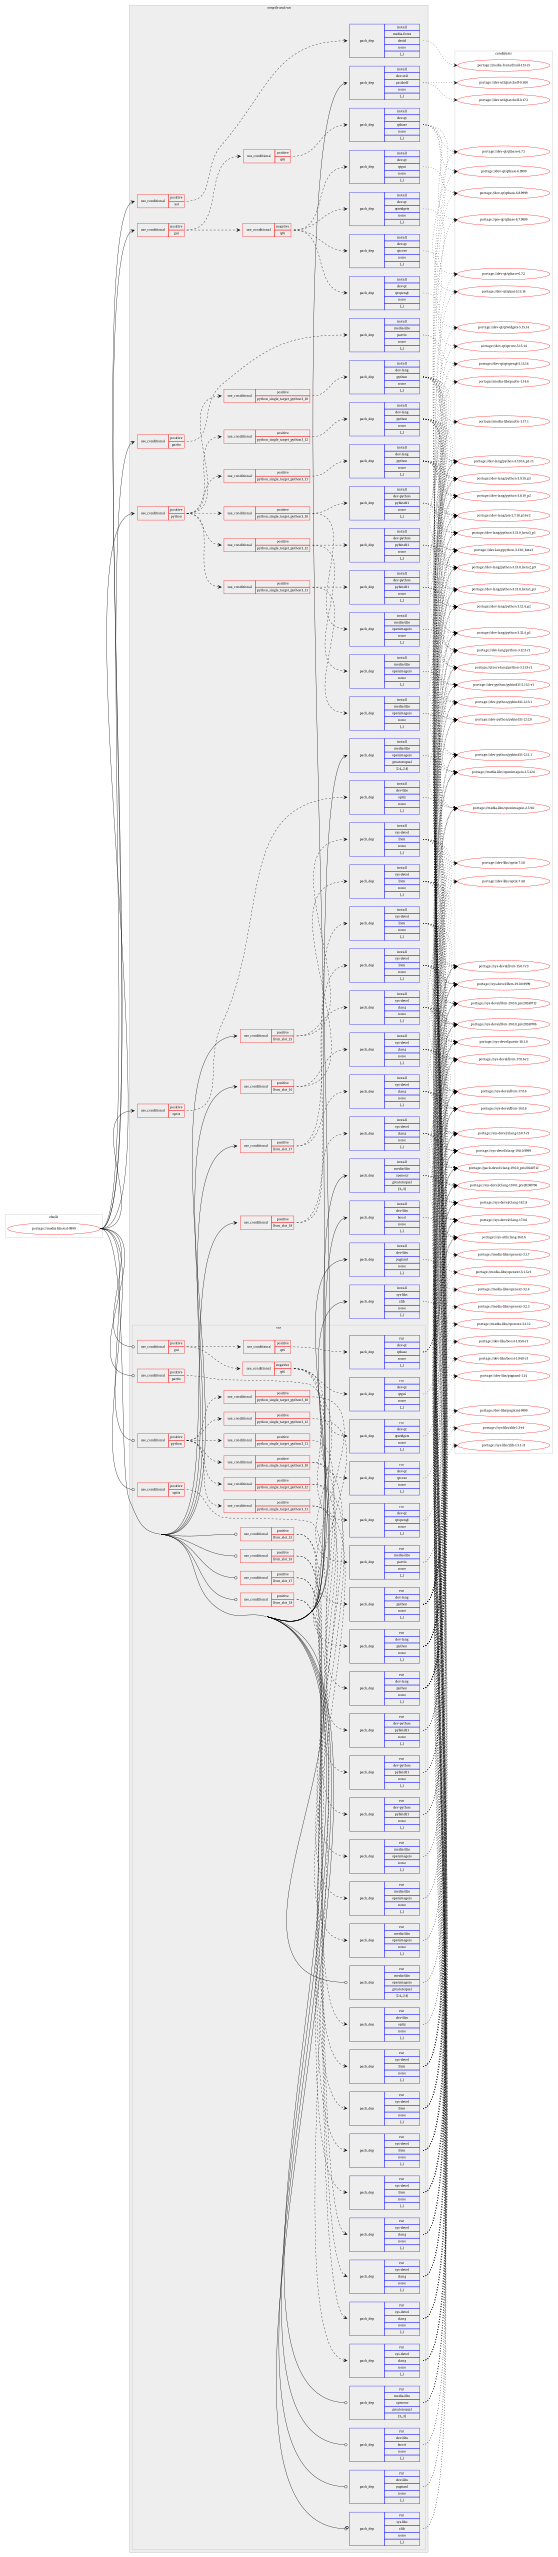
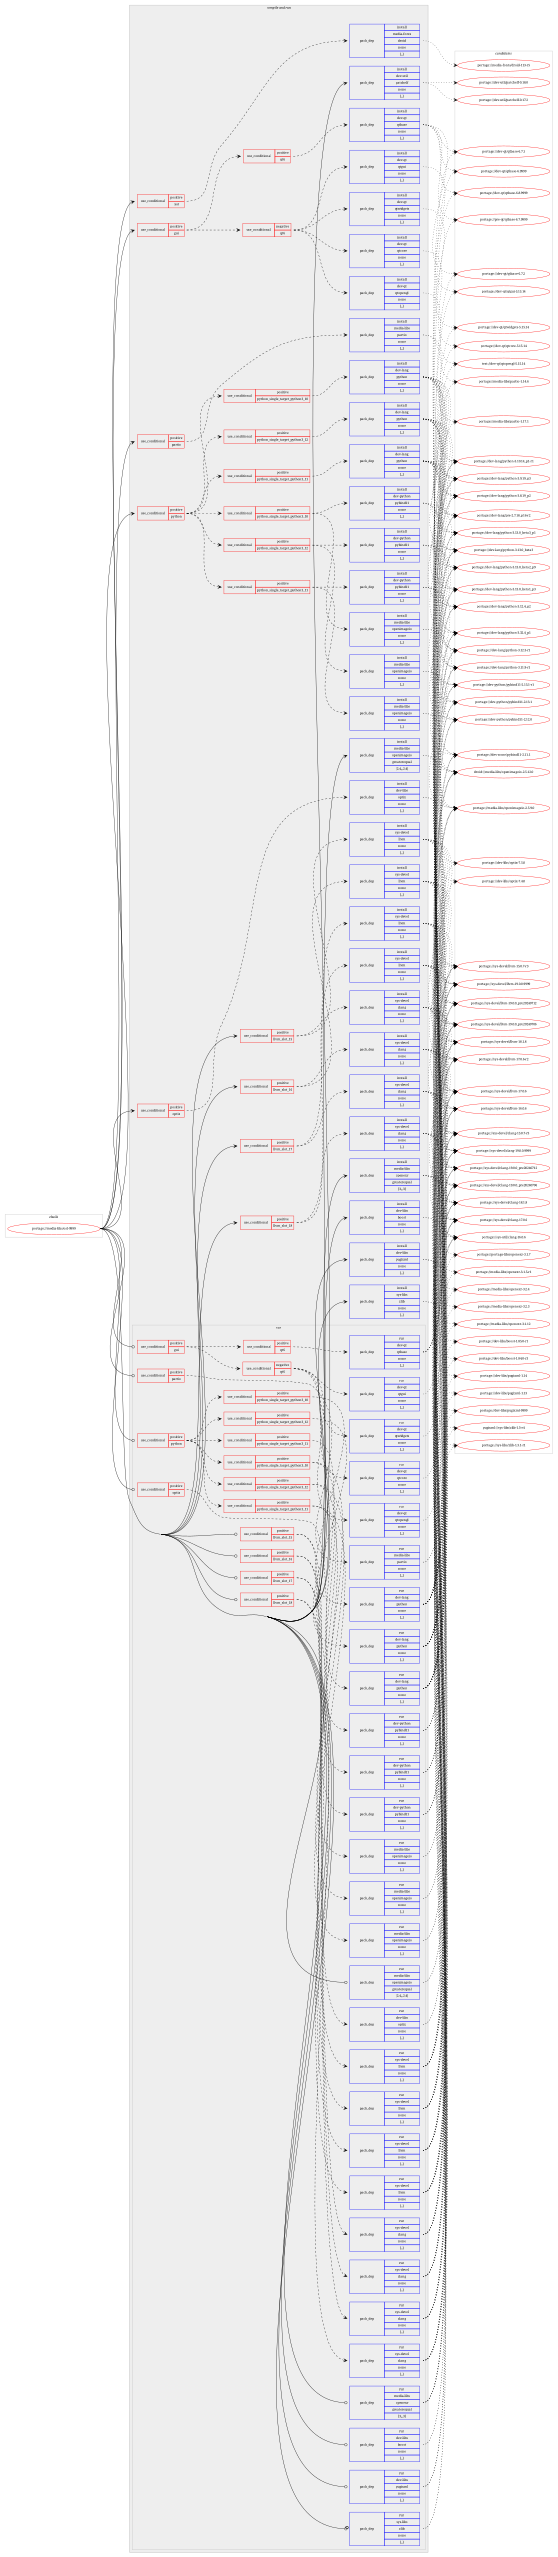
node "portage://dev-qt/qtopengl-5.15.14": label "portage://dev-qt/qtopengl-5.15.14" -> "test://dev-qt/qtopengl-5.15.14"
node "portage://qtcore-lang/python-3.11.9-r1": label "portage://qtcore-lang/python-3.11.9-r1" -> "portage://dev-lang/python-3.11.9-r1"
node "portage://dev-python/pybind11-2.11.1": label "portage://dev-python/pybind11-2.11.1" -> "portage://dev-none/pybind11-2.11.1"
node "portage://media-libs/openimageio-2.5.12.0": label "portage://media-libs/openimageio-2.5.12.0" -> "droid://media-libs/openimageio-2.5.12.0"
node "portage://sys-devel/partio-18.1.8": label "portage://sys-devel/partio-18.1.8" -> "portage://sys-devel/llvm-18.1.8"
node "portage://pack-devel/clang-19.0.0_pre20240712": label "portage://pack-devel/clang-19.0.0_pre20240712" -> "portage://sys-devel/clang-19.0.0_pre20240712"
node "portage://media-libs/openexr-3.1.7": label "portage://media-libs/openexr-3.1.7" -> "portage://portage-libs/openexr-3.1.7"
node "portage://dev-libs/pugixml-1.13": added
node "portage://sys-libs/zlib-1.3-r4": label "portage://sys-libs/zlib-1.3-r4" -> "pugixml://sys-libs/zlib-1.3-r4"
